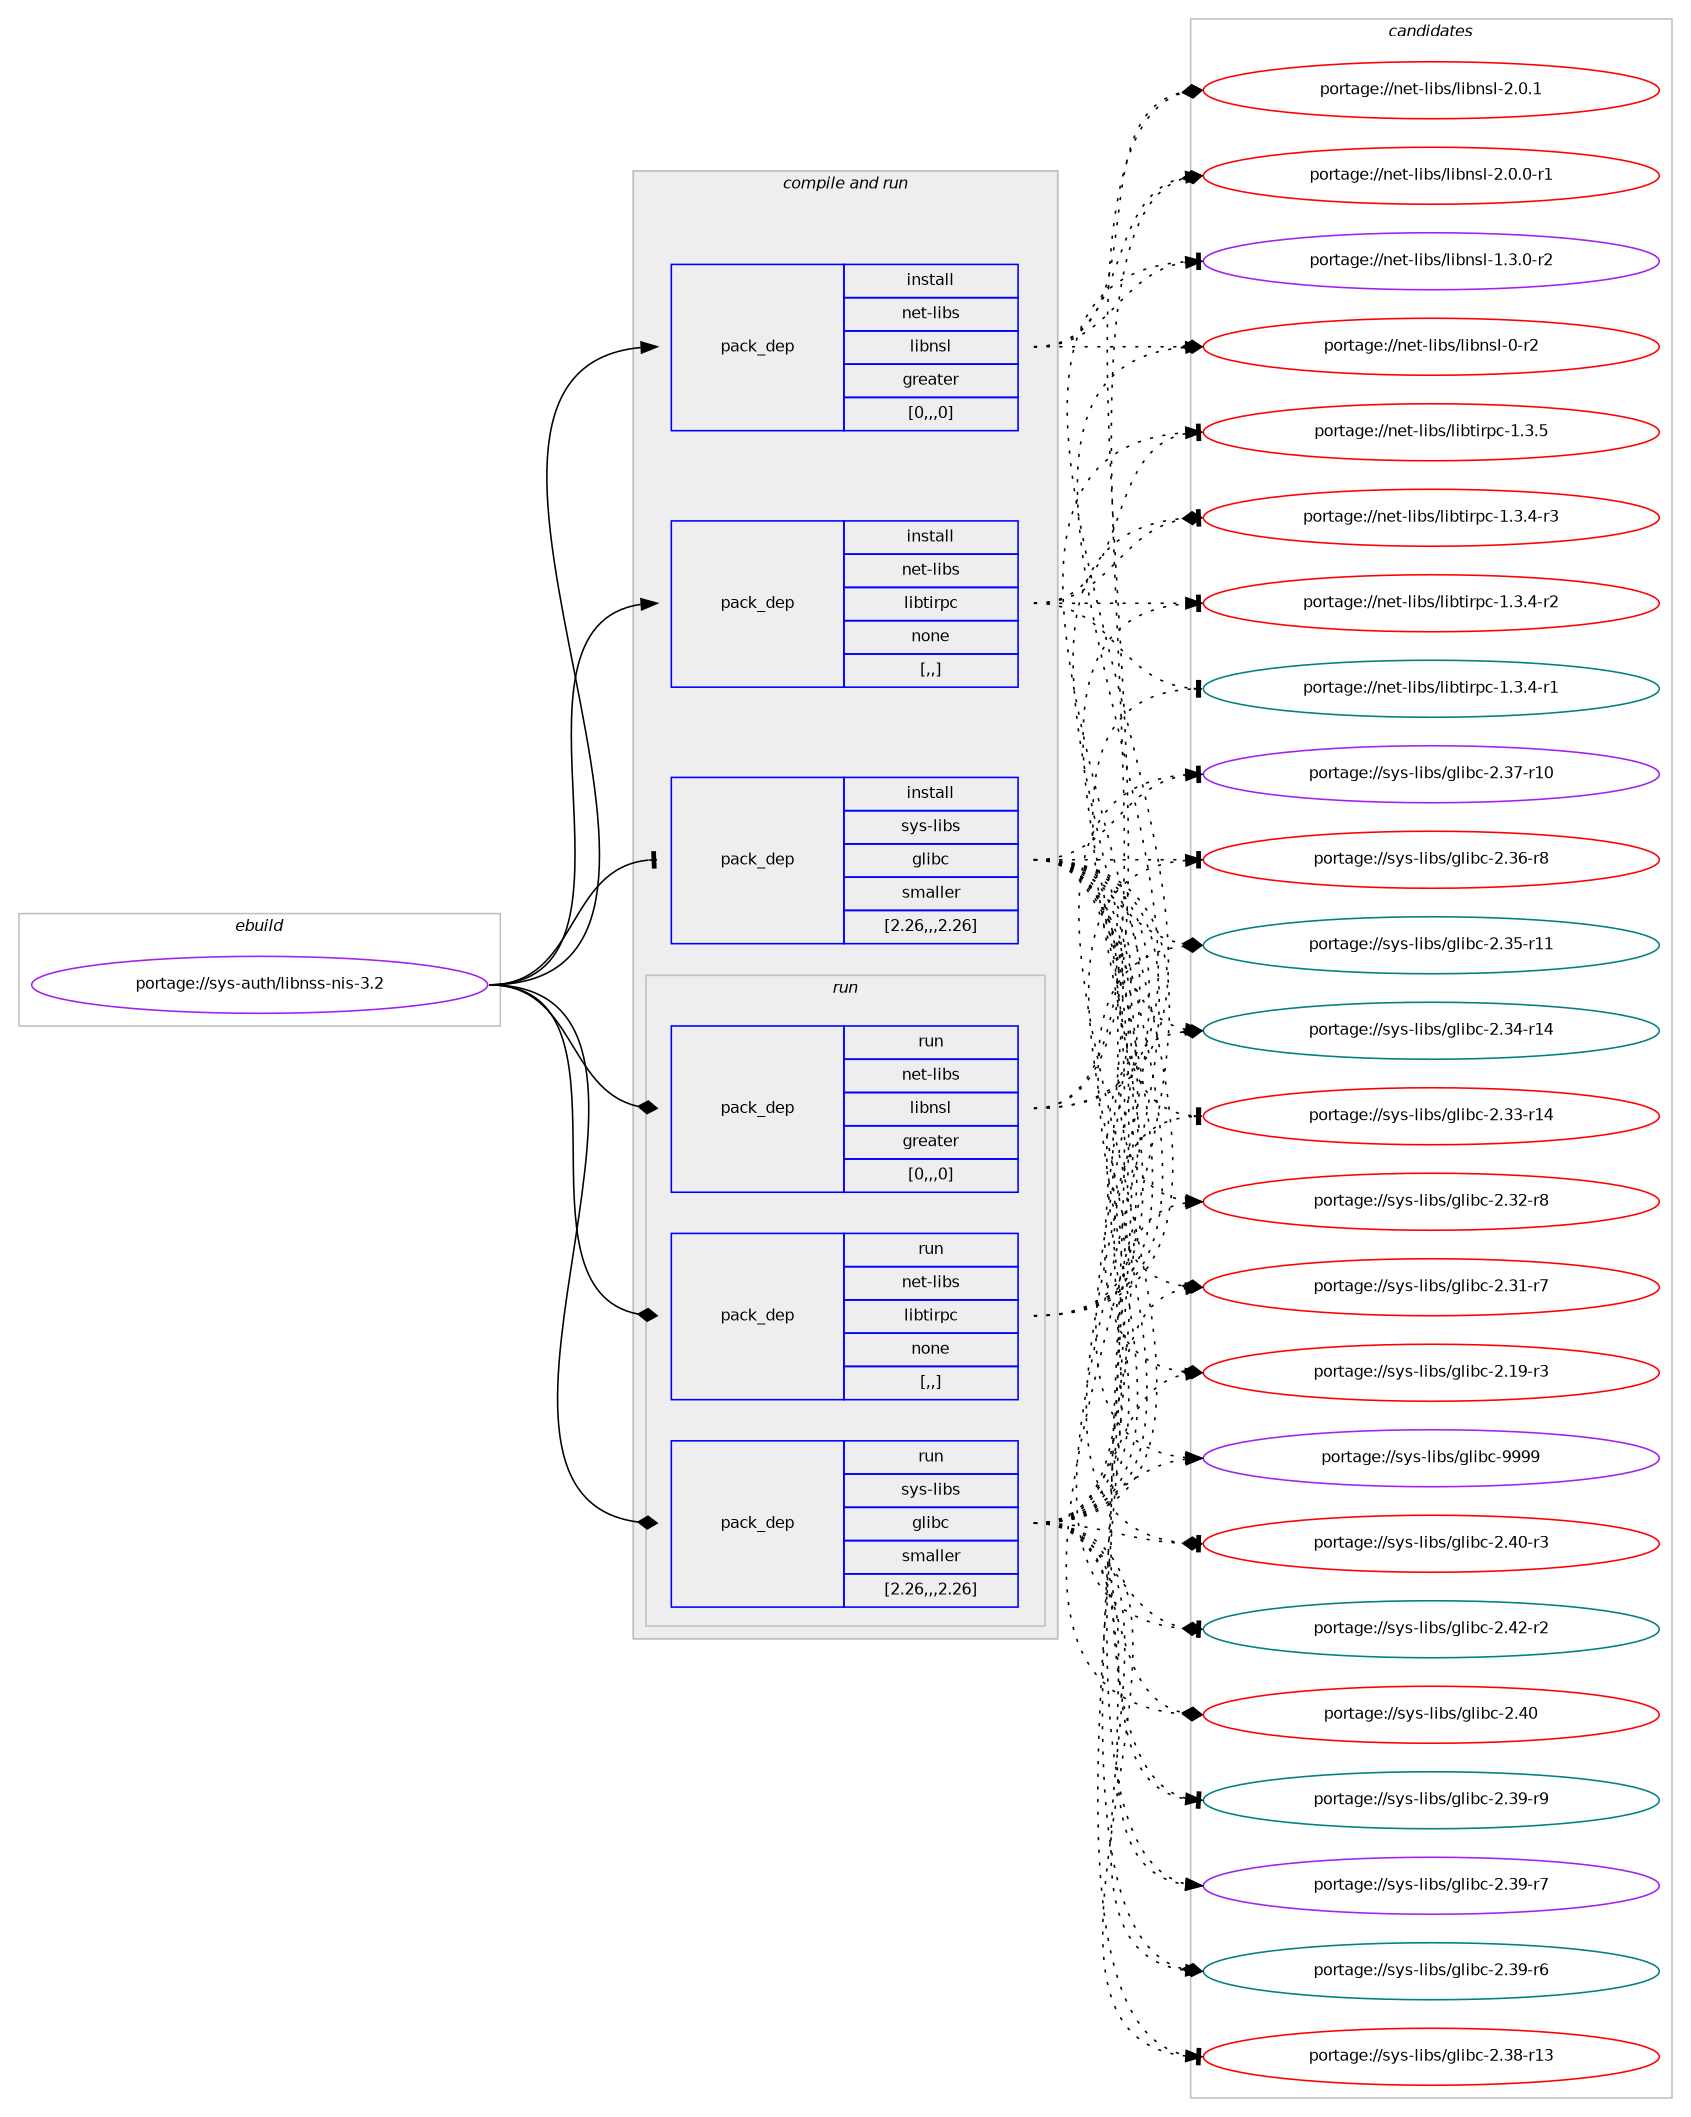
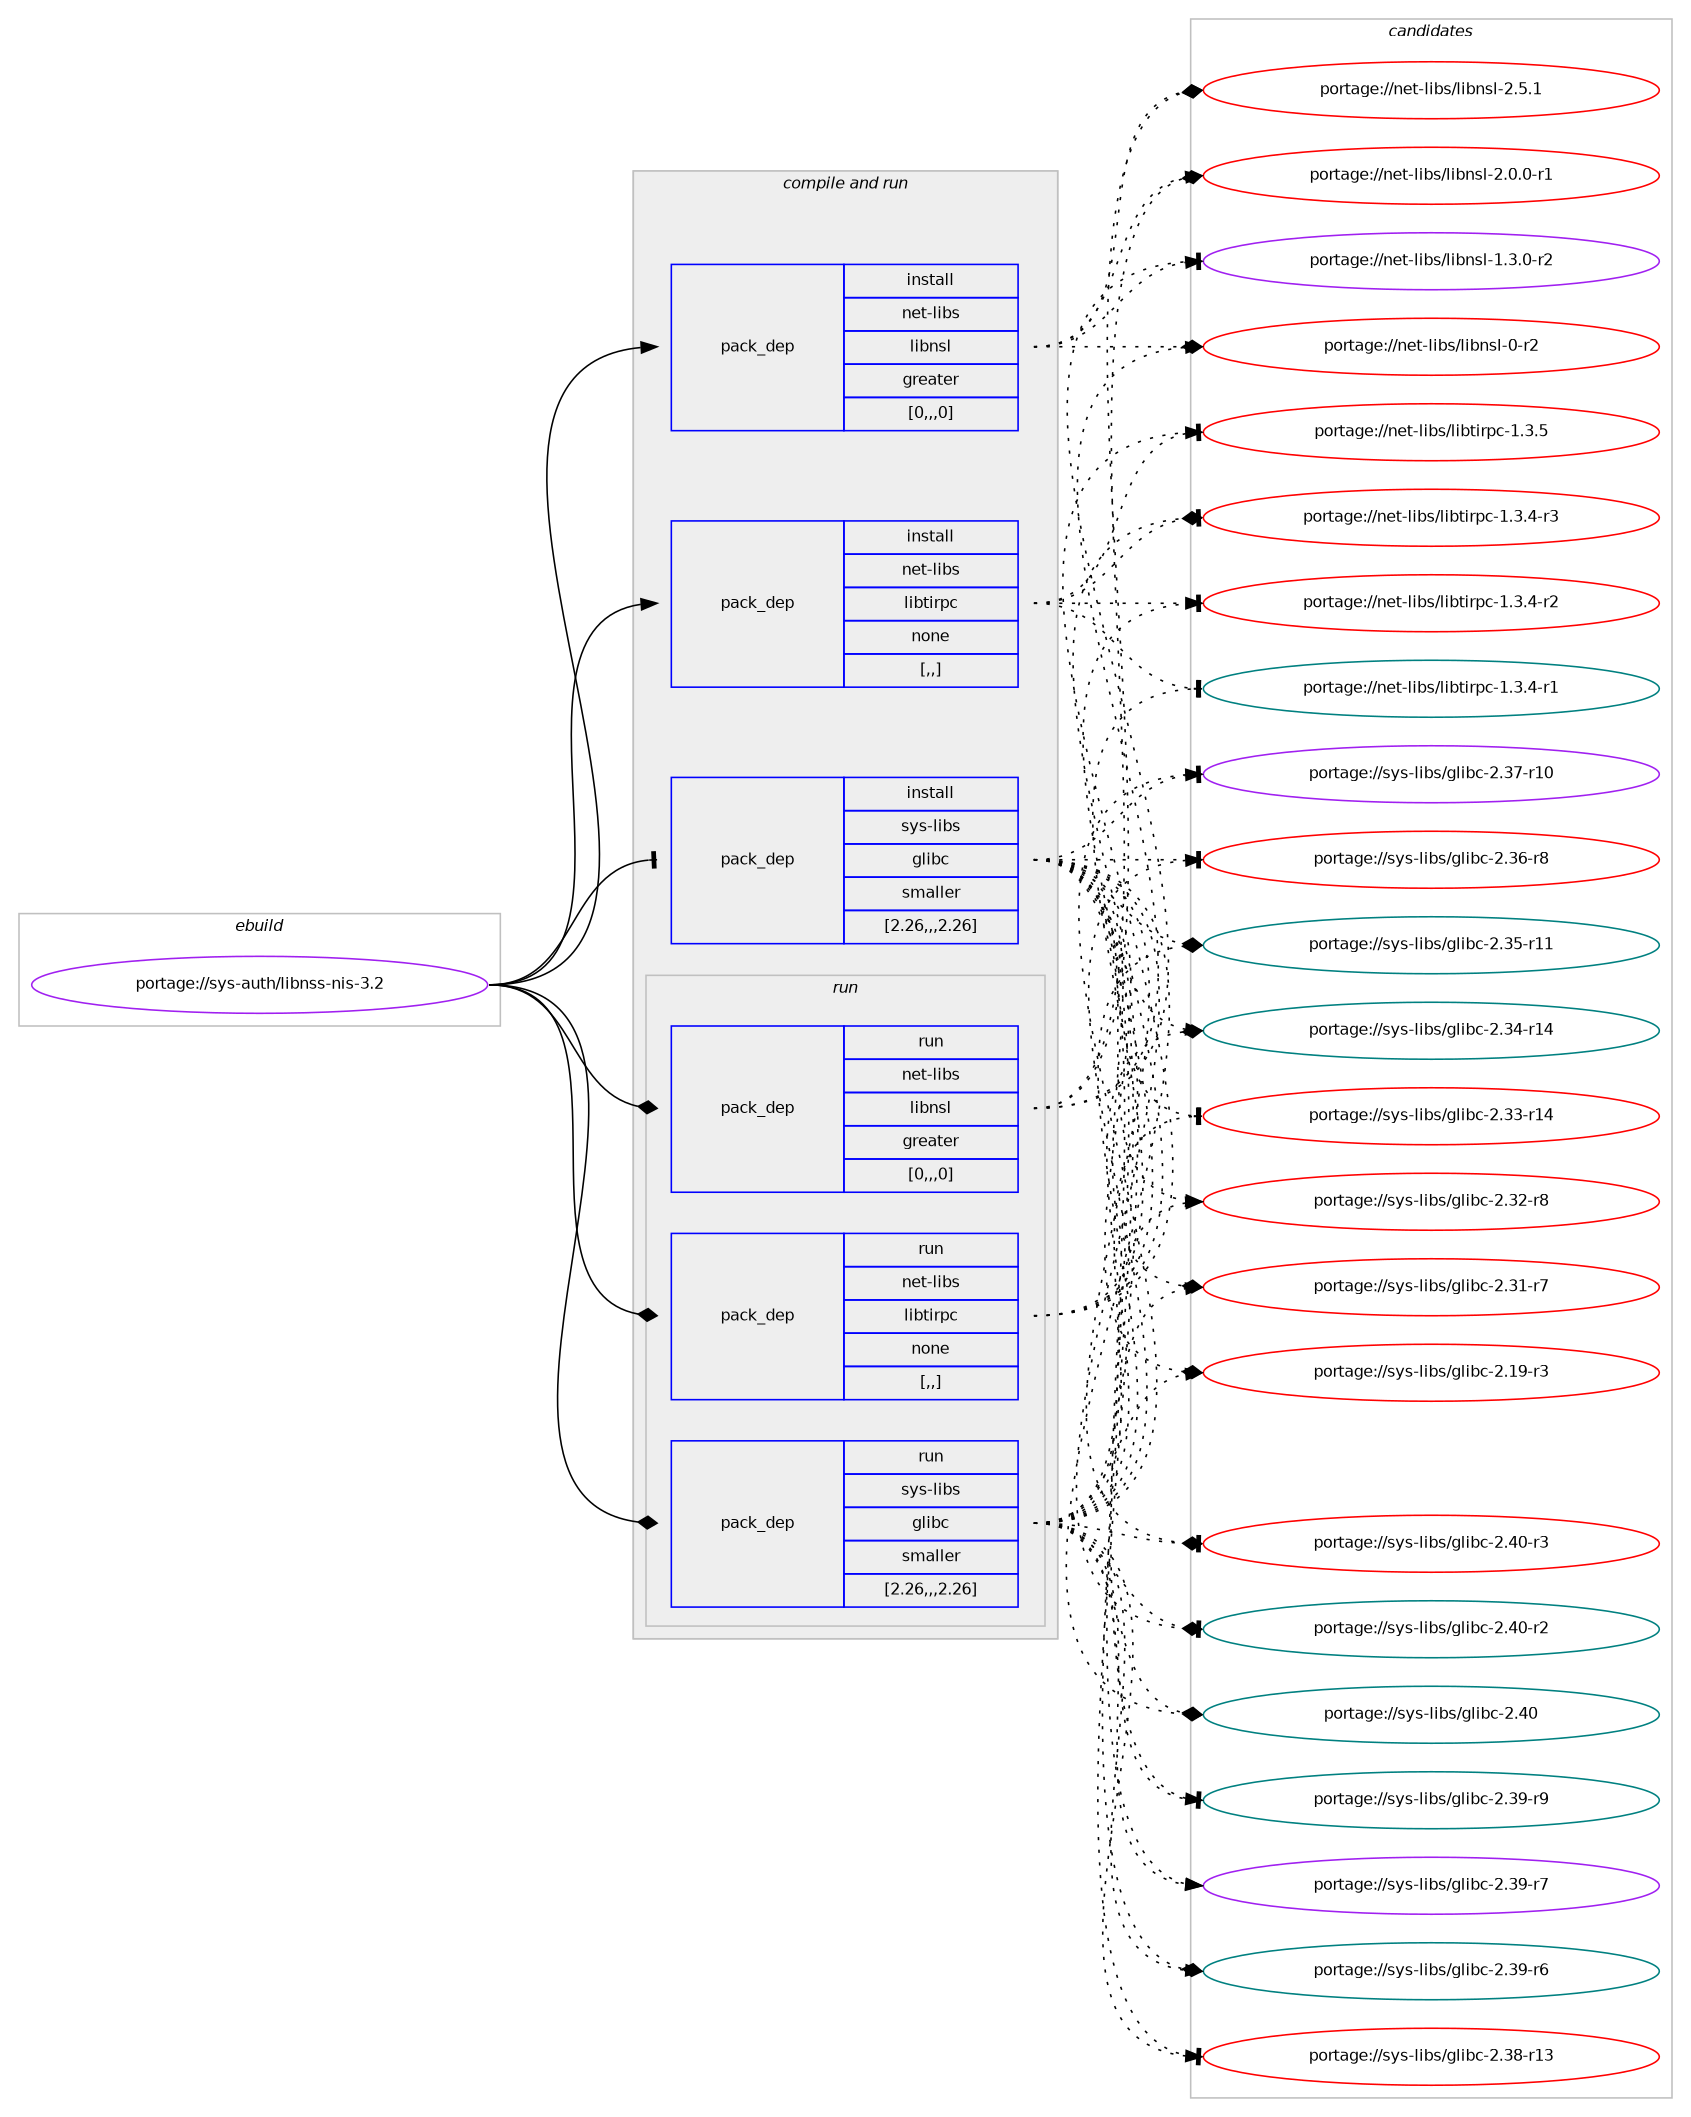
node "portage://net-libs/libnsl-2.0.1": label "portage://net-libs/libnsl-2.0.1" -> "portage://net-libs/libnsl-2.5.1"
node "portage://sys-libs/glibc-9999": removed
node "portage://sys-libs/glibc-2.42-r2": label "portage://sys-libs/glibc-2.42-r2" -> "portage://sys-libs/glibc-2.40-r2"
node "portage://sys-libs/glibc-2.40": color red -> teal
